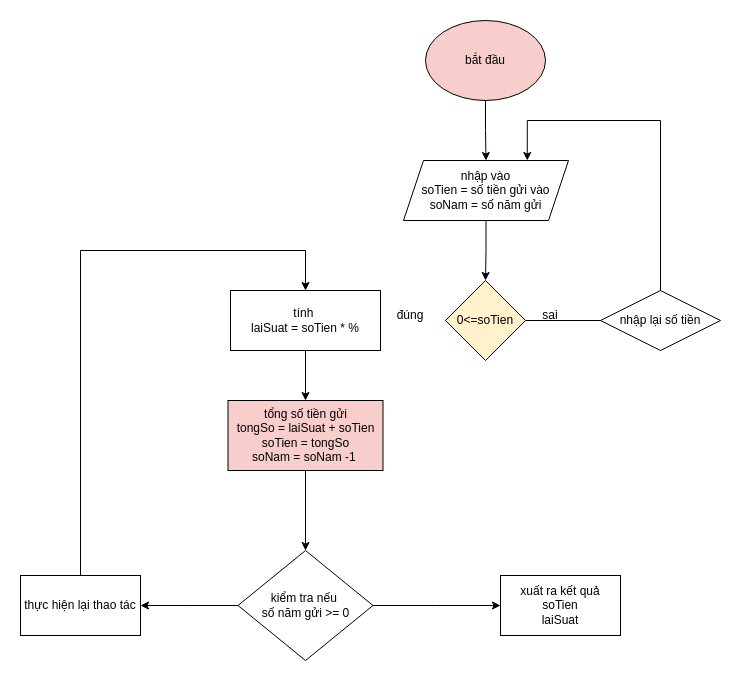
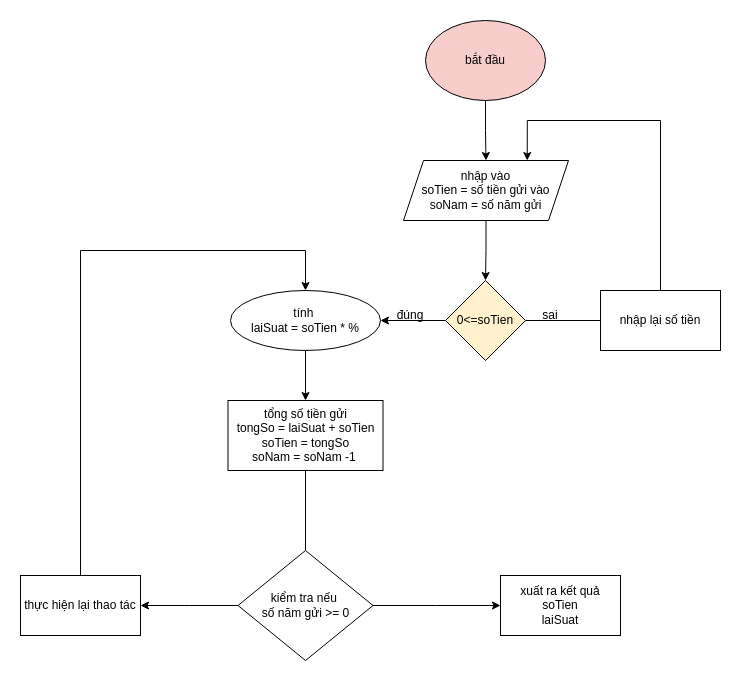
node "tính laiSuat = soTien * %": shape rectangle -> ellipse
edge "0<=soTien" -> "tính laiSuat = soTien * %": added
node "nhập lại số tiền": shape diamond -> rectangle
node "tổng số tiền gửi tongSo = laiSuat + soTien soTien = tongSo soNam = soNam -1": fillcolor #f8cecc -> #ffffff
edge "tổng số tiền gửi tongSo = laiSuat + soTien soTien = tongSo soNam = soNam -1" -> "kiểm tra nếu số năm gửi >= 0": arrowhead classic -> none
